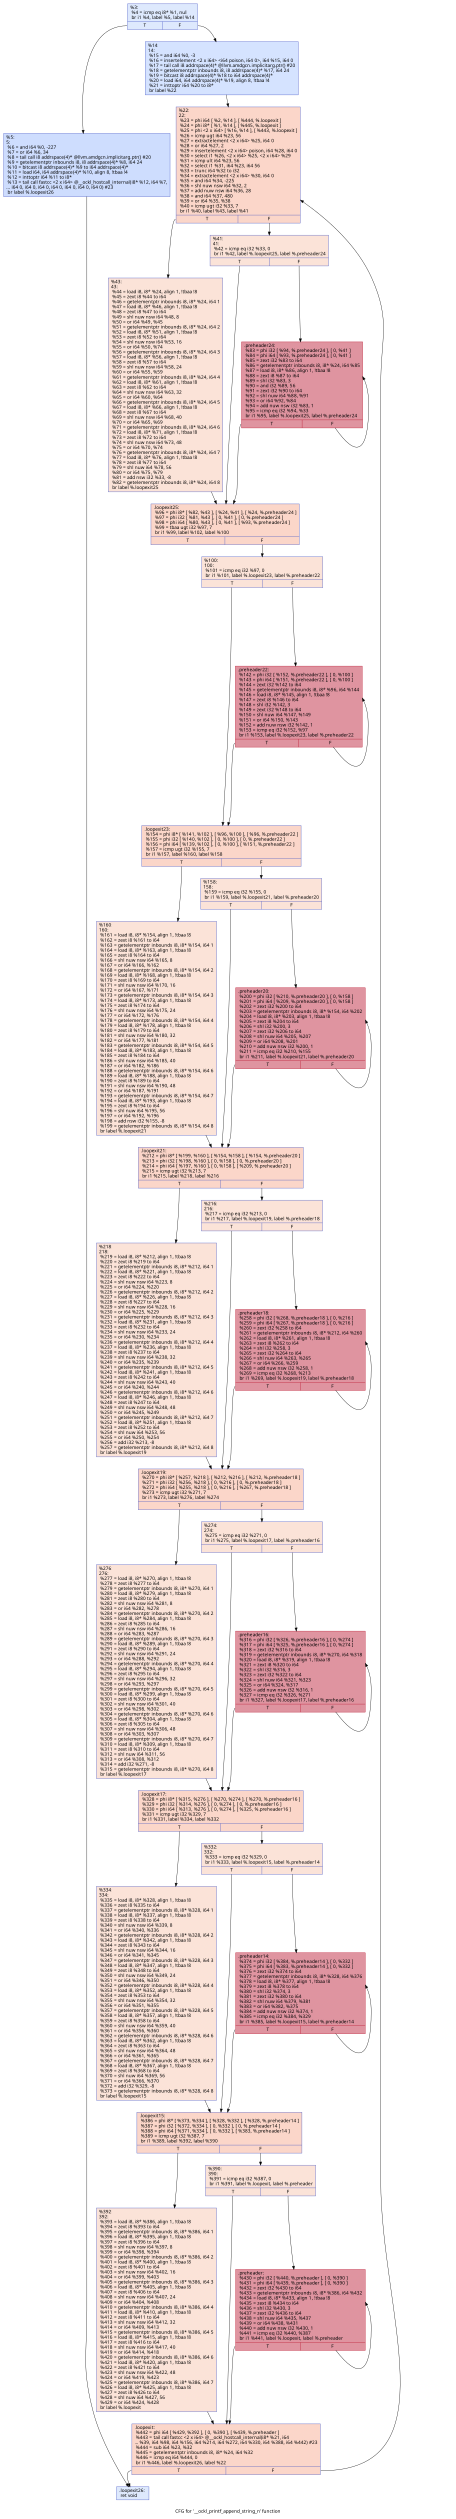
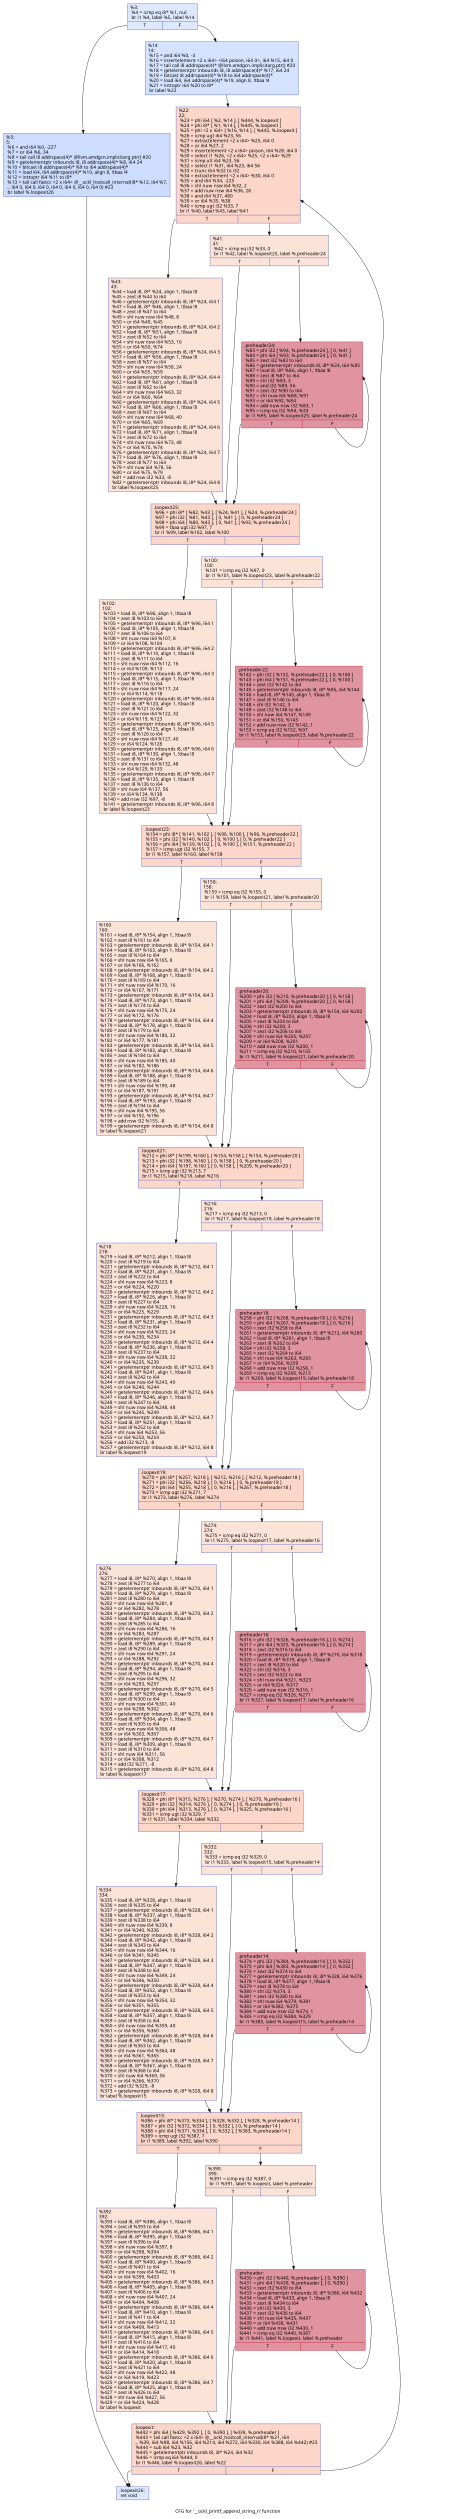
node "%102:": added
